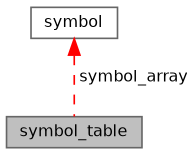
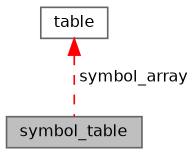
node "symbol": label "symbol" -> "table"
